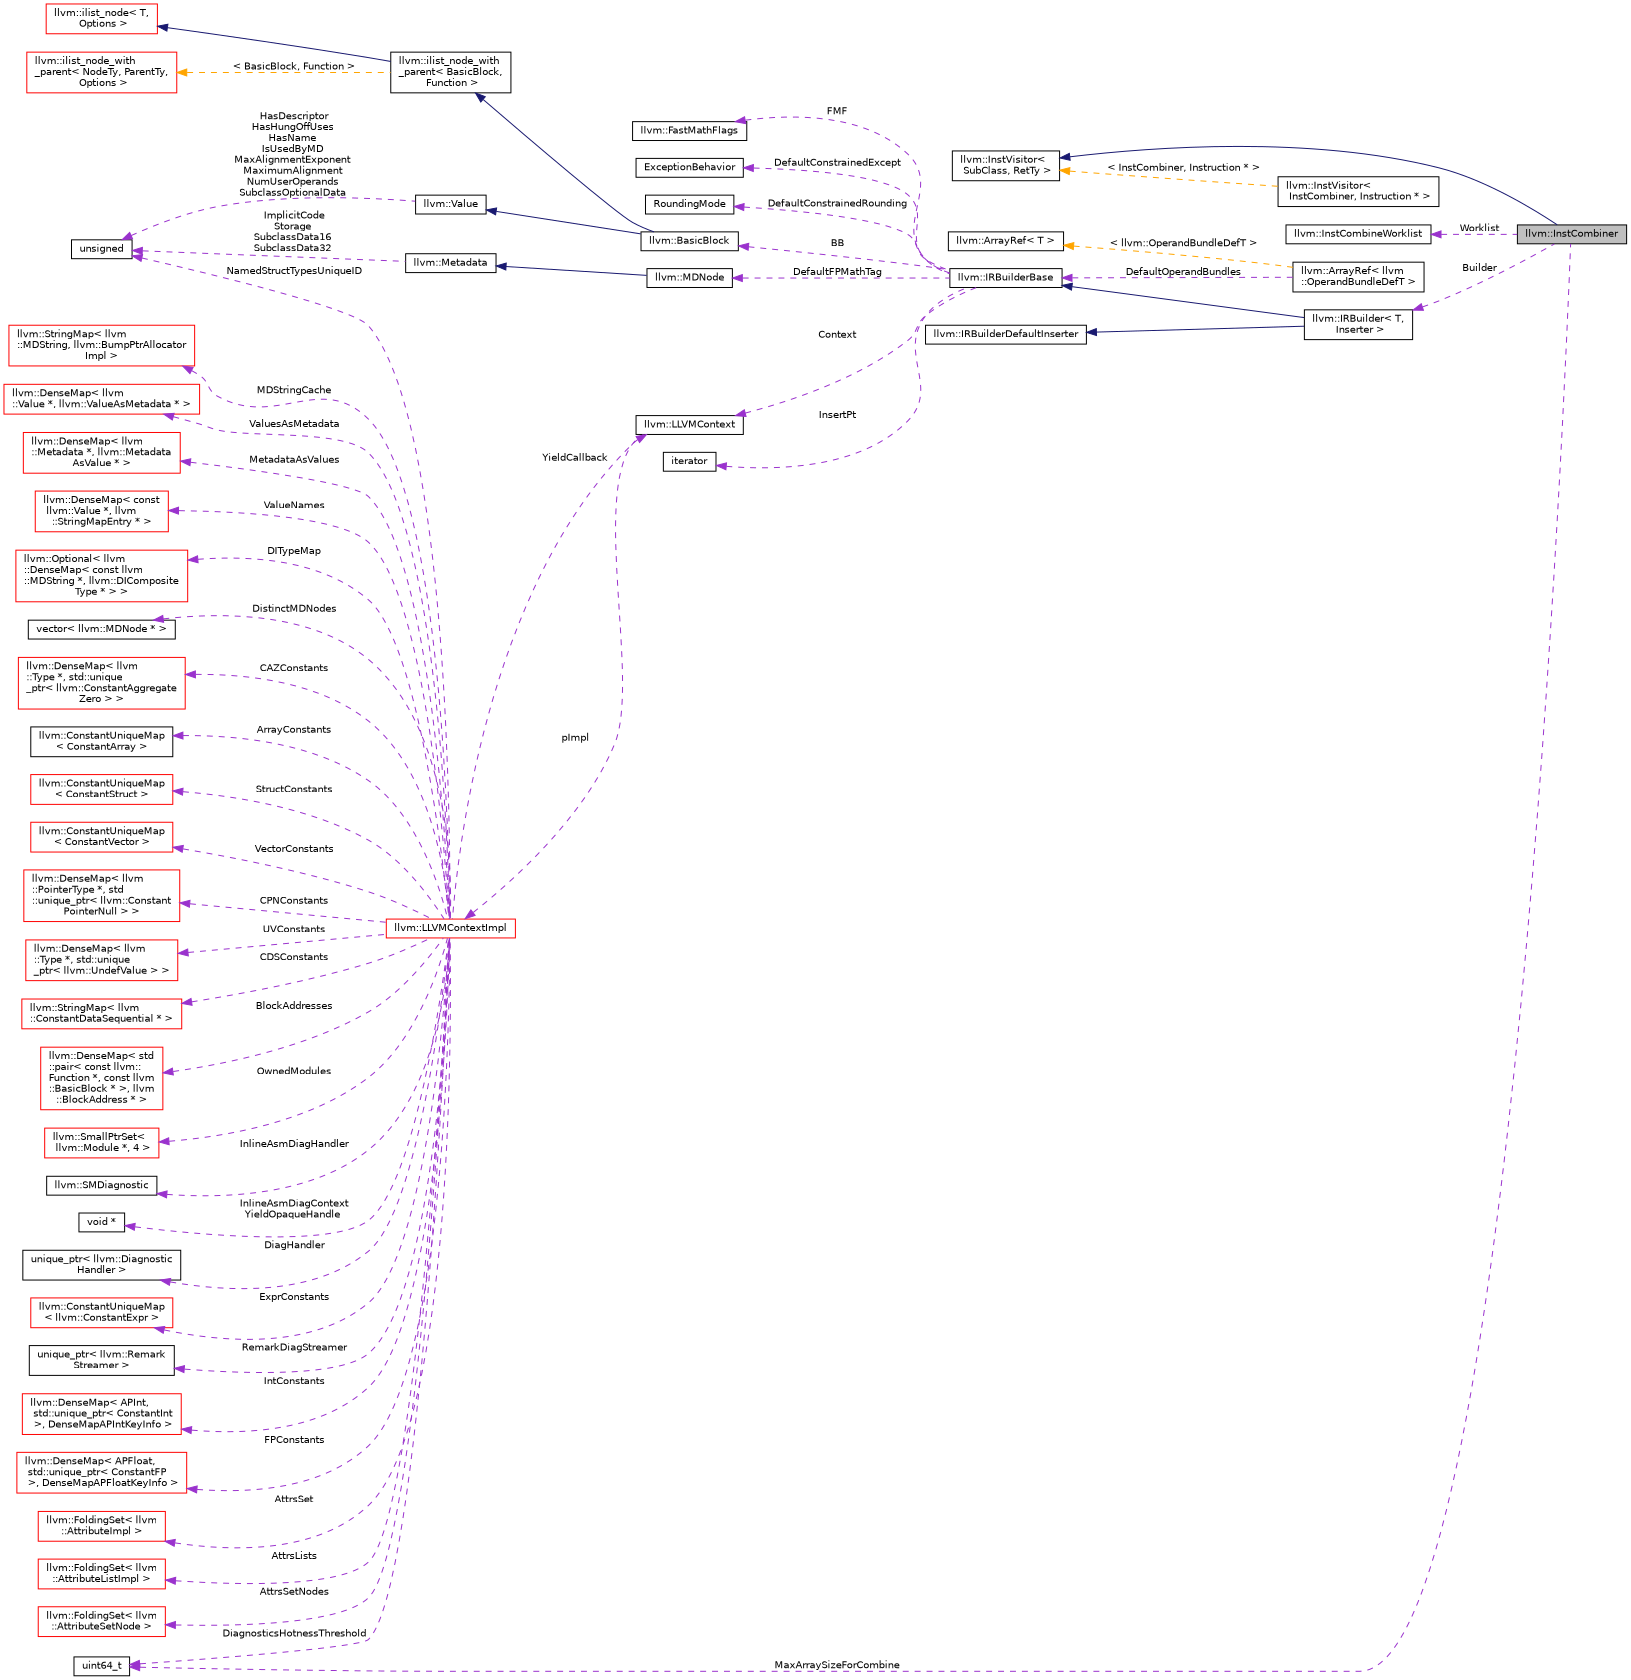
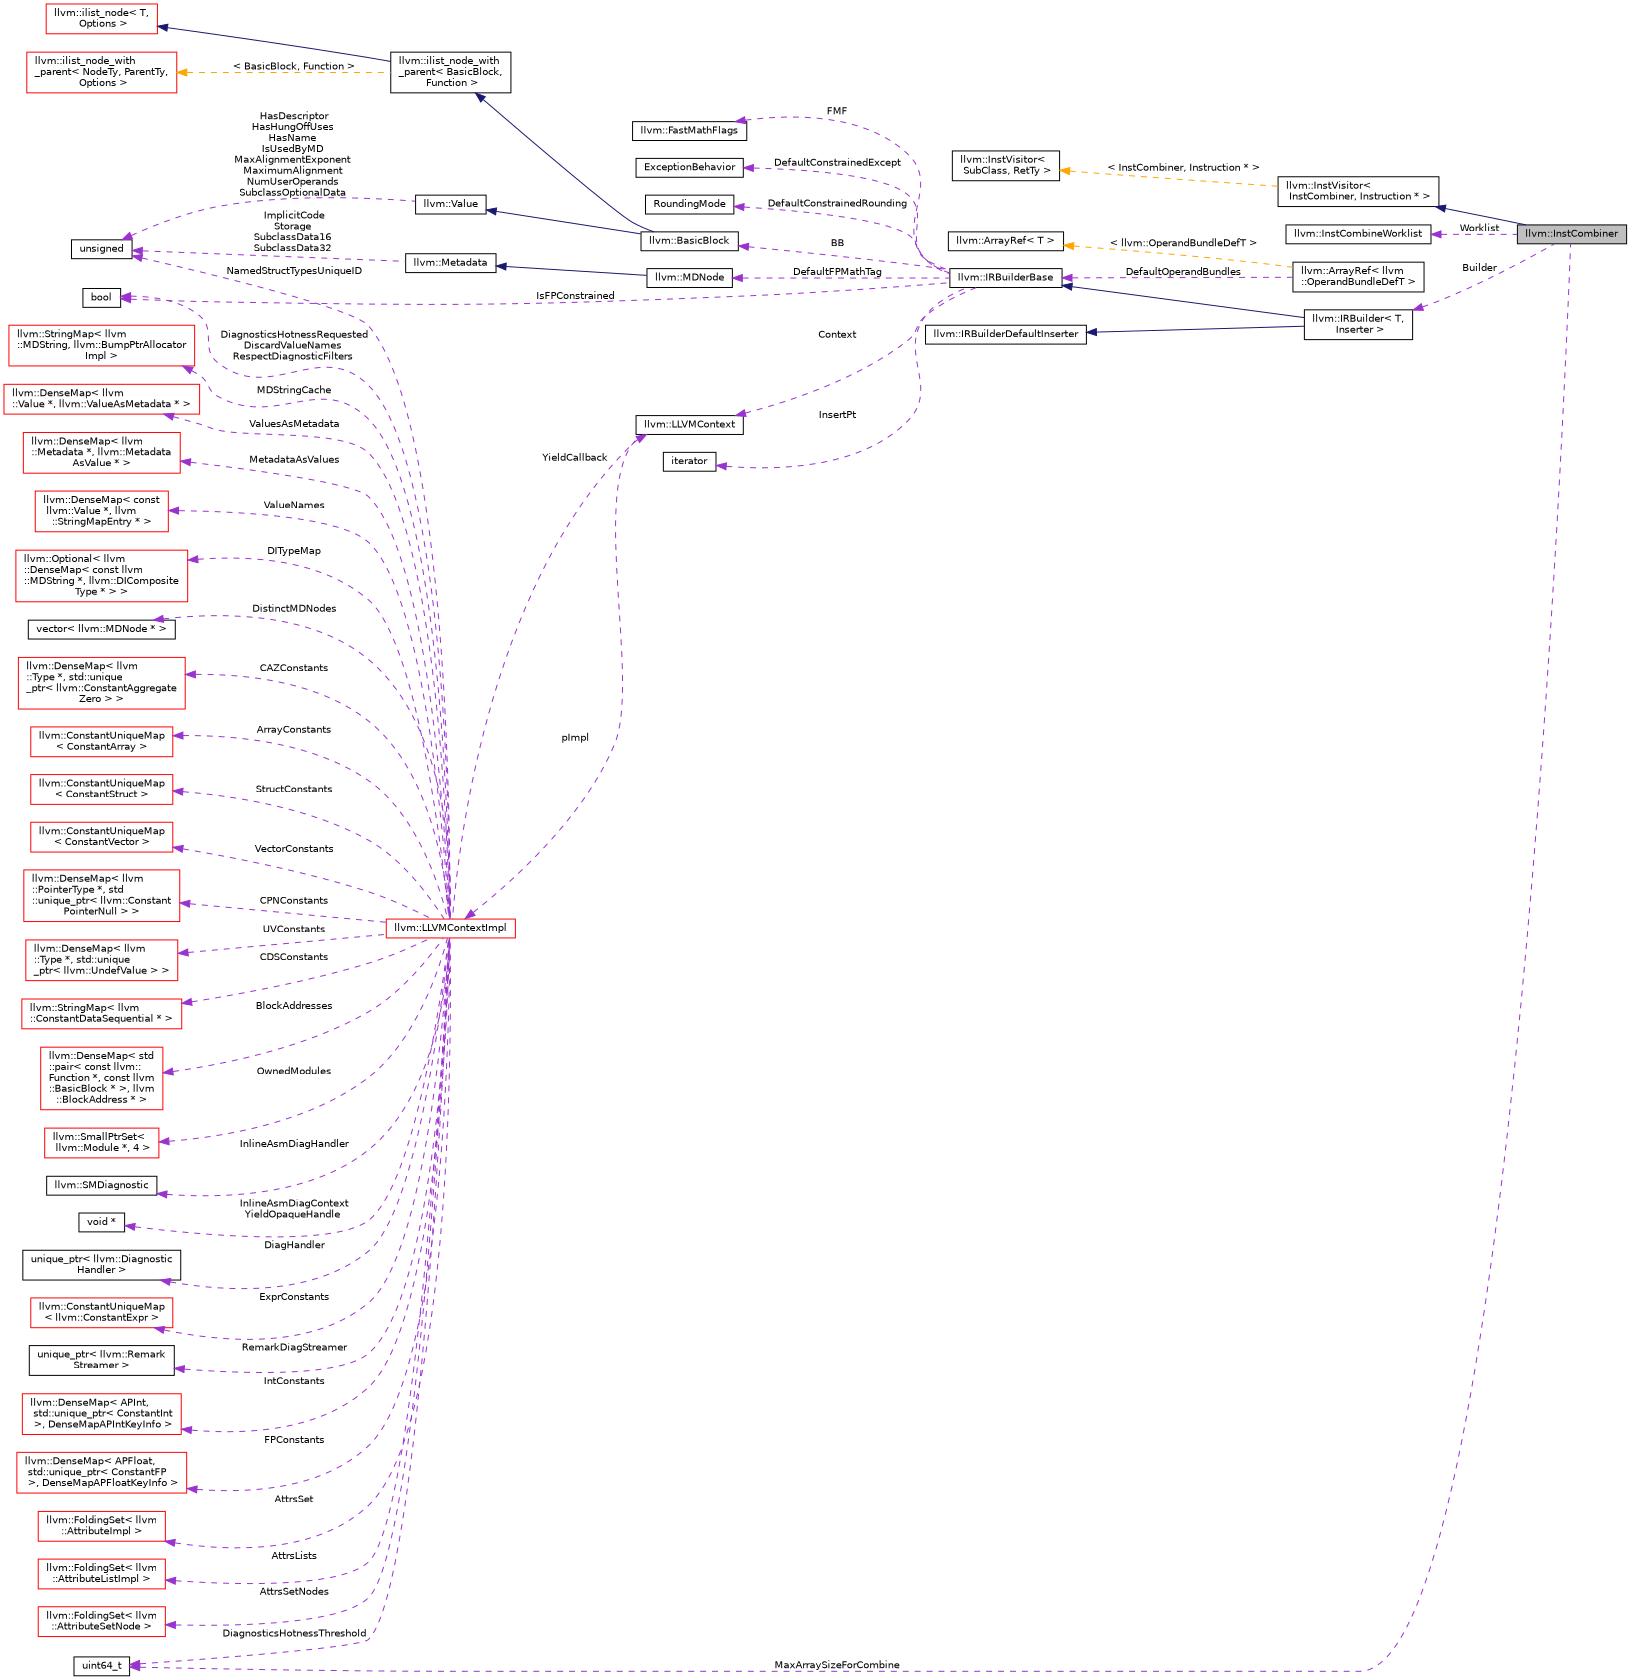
edge "llvm::InstCombiner" -> "llvm::InstVisitor< SubClass, RetTy >": now "llvm::InstCombiner" -> "llvm::InstVisitor< InstCombiner, Instruction * >"
node "bool": added
node "llvm::ConstantUniqueMap < ConstantArray >": color black -> red
